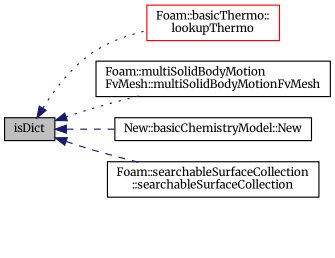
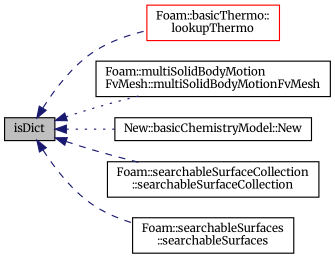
edge "Foam::basicThermo:: lookupThermo" -> "isDict": style dotted -> dashed
edge "New::basicChemistryModel::New" -> "isDict": style dashed -> dotted
node "Foam::searchableSurfaces ::searchableSurfaces": added
